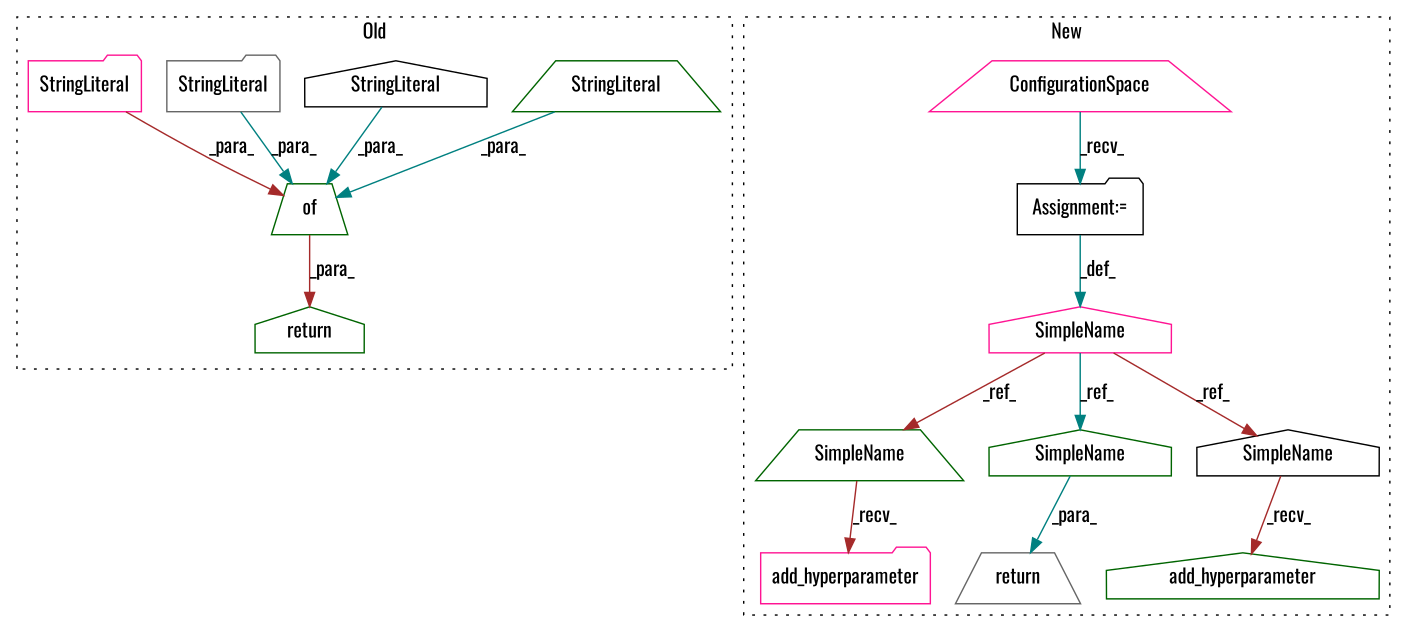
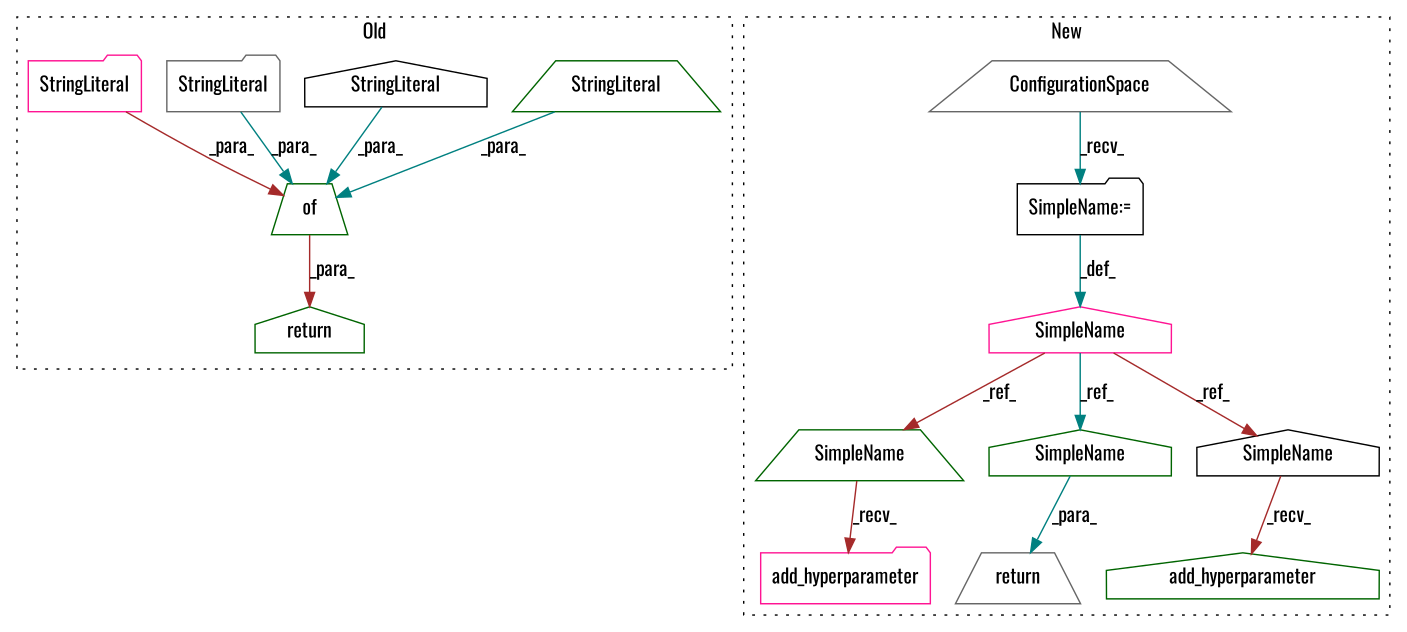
node "ConfigurationSpace": color deeppink -> gray40
node "Assignment:=": label "Assignment:=" -> "SimpleName:="
